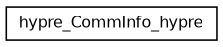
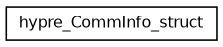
node "hypre_CommInfo_hypre": label "hypre_CommInfo_hypre" -> "hypre_CommInfo_struct"
